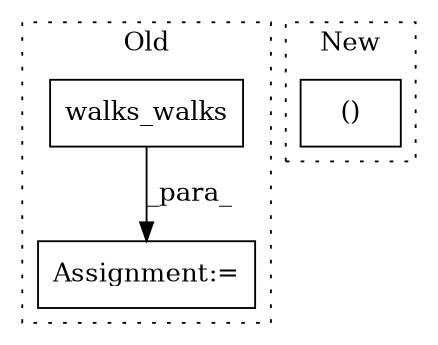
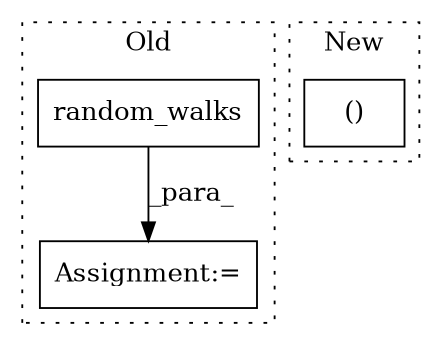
node "walks_walks": label "walks_walks" -> "random_walks"
